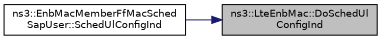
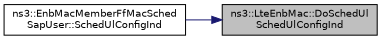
node "ns3::LteEnbMac::DoSchedUl ConfigInd": label "ns3::LteEnbMac::DoSchedUl ConfigInd" -> "ns3::LteEnbMac::DoSchedUl SchedUlConfigInd"
